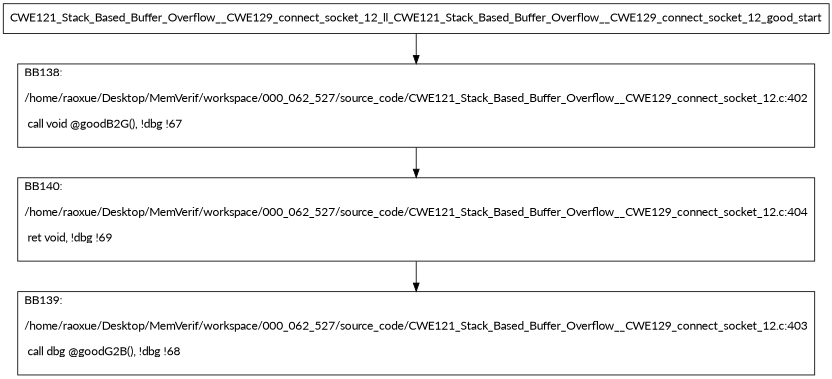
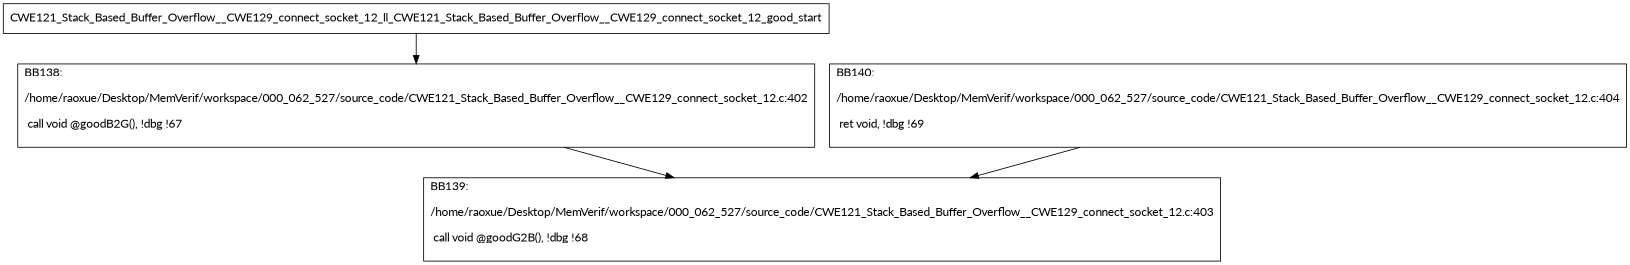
edge "BB138:" -> "BB140:": now "BB138:" -> "BB139:"
node "BB139:": text "call dbg @goodG2B(), !dbg !68" -> "call void @goodG2B(), !dbg !68"
